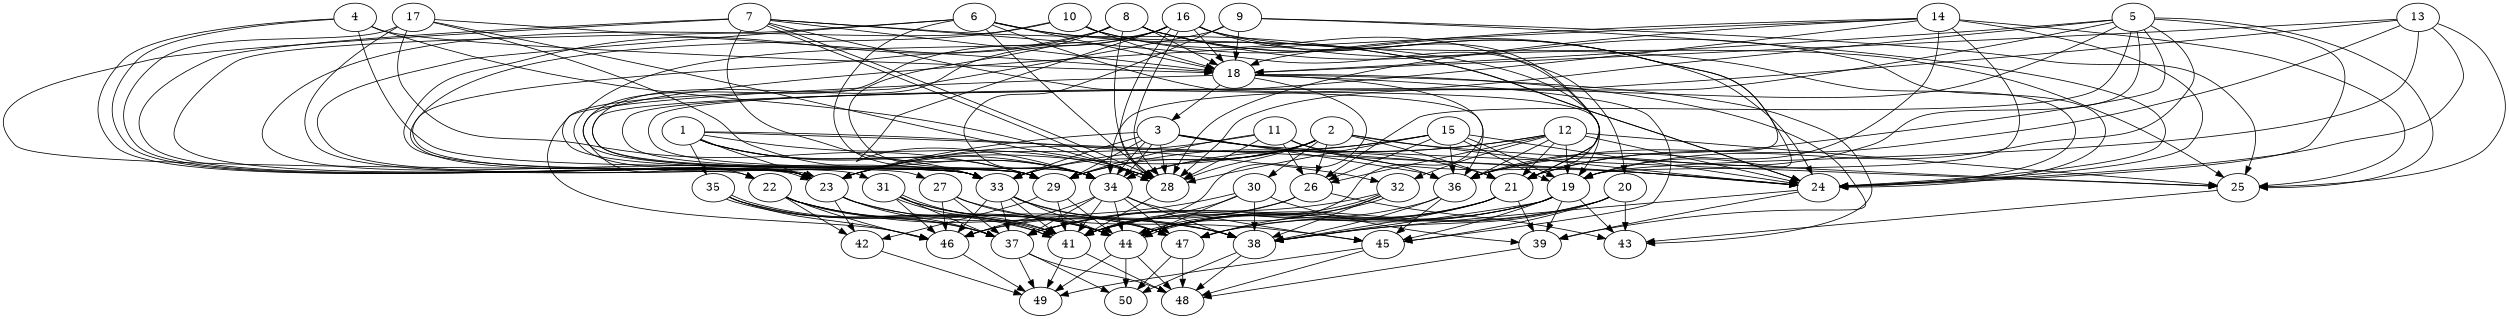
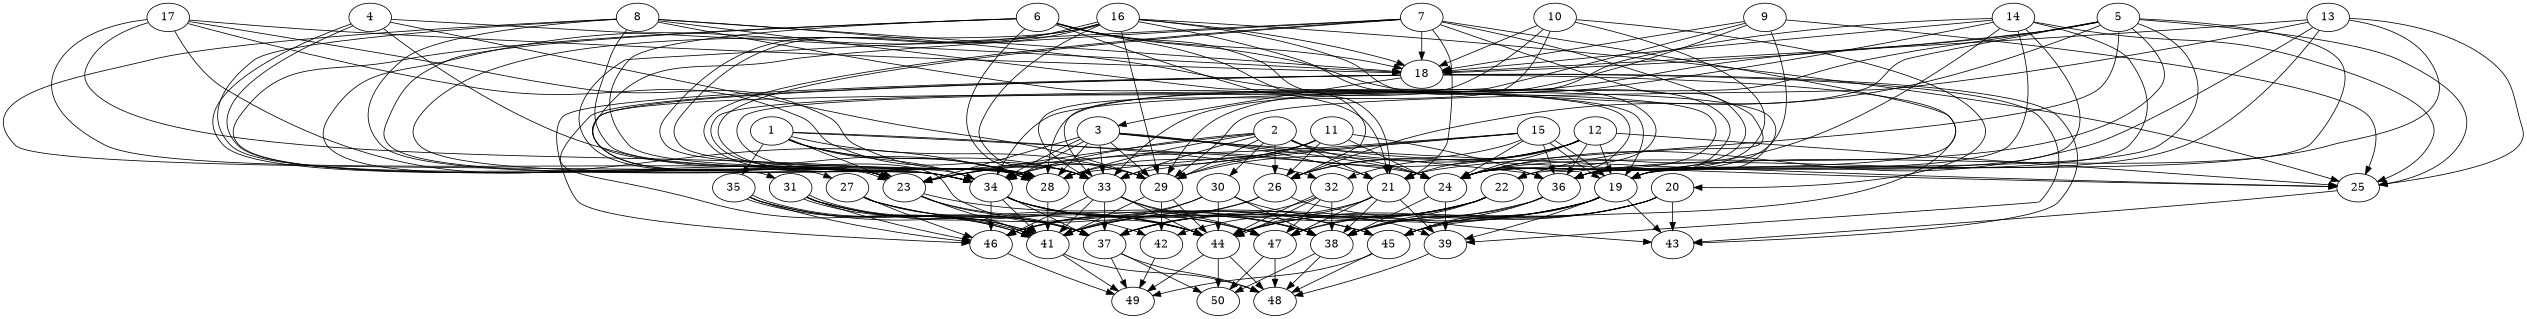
edge "6" -> "26": added
